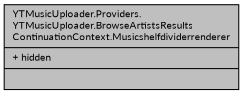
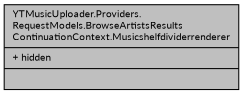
node "YTMusicUploader.Providers.": text "YTMusicUploader.BrowseArtistsResults" -> "RequestModels.BrowseArtistsResults"
